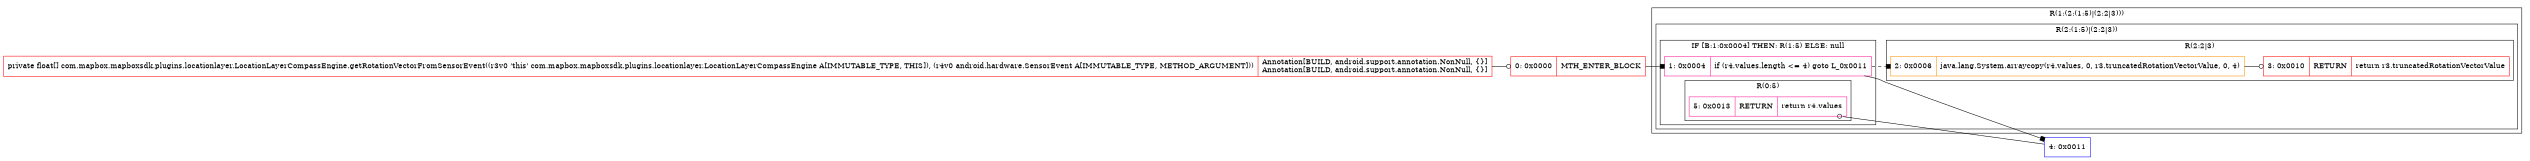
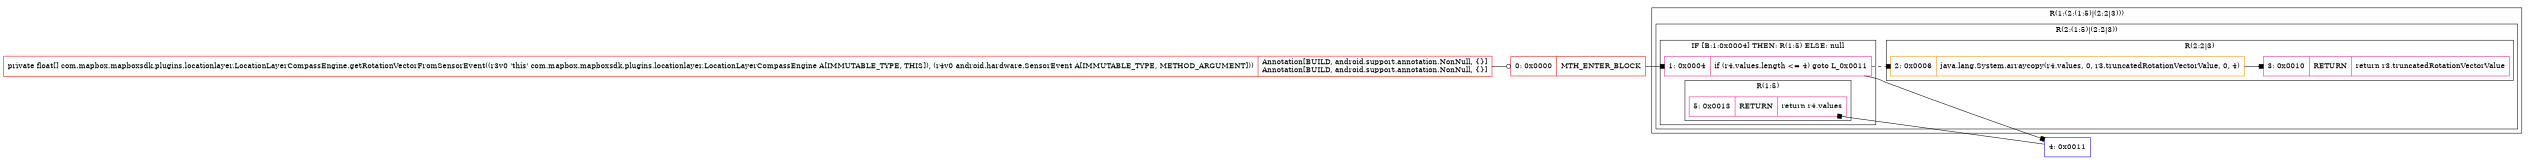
edge "2: 0x0006" -> "3: 0x0010": arrowhead odot -> box
node "3: 0x0010": color red -> deeppink
cluster "R(0:5)": label "R(0:5)" -> "R(1:5)"
edge "4: 0x0011" -> "5: 0x0013": arrowhead odot -> box
